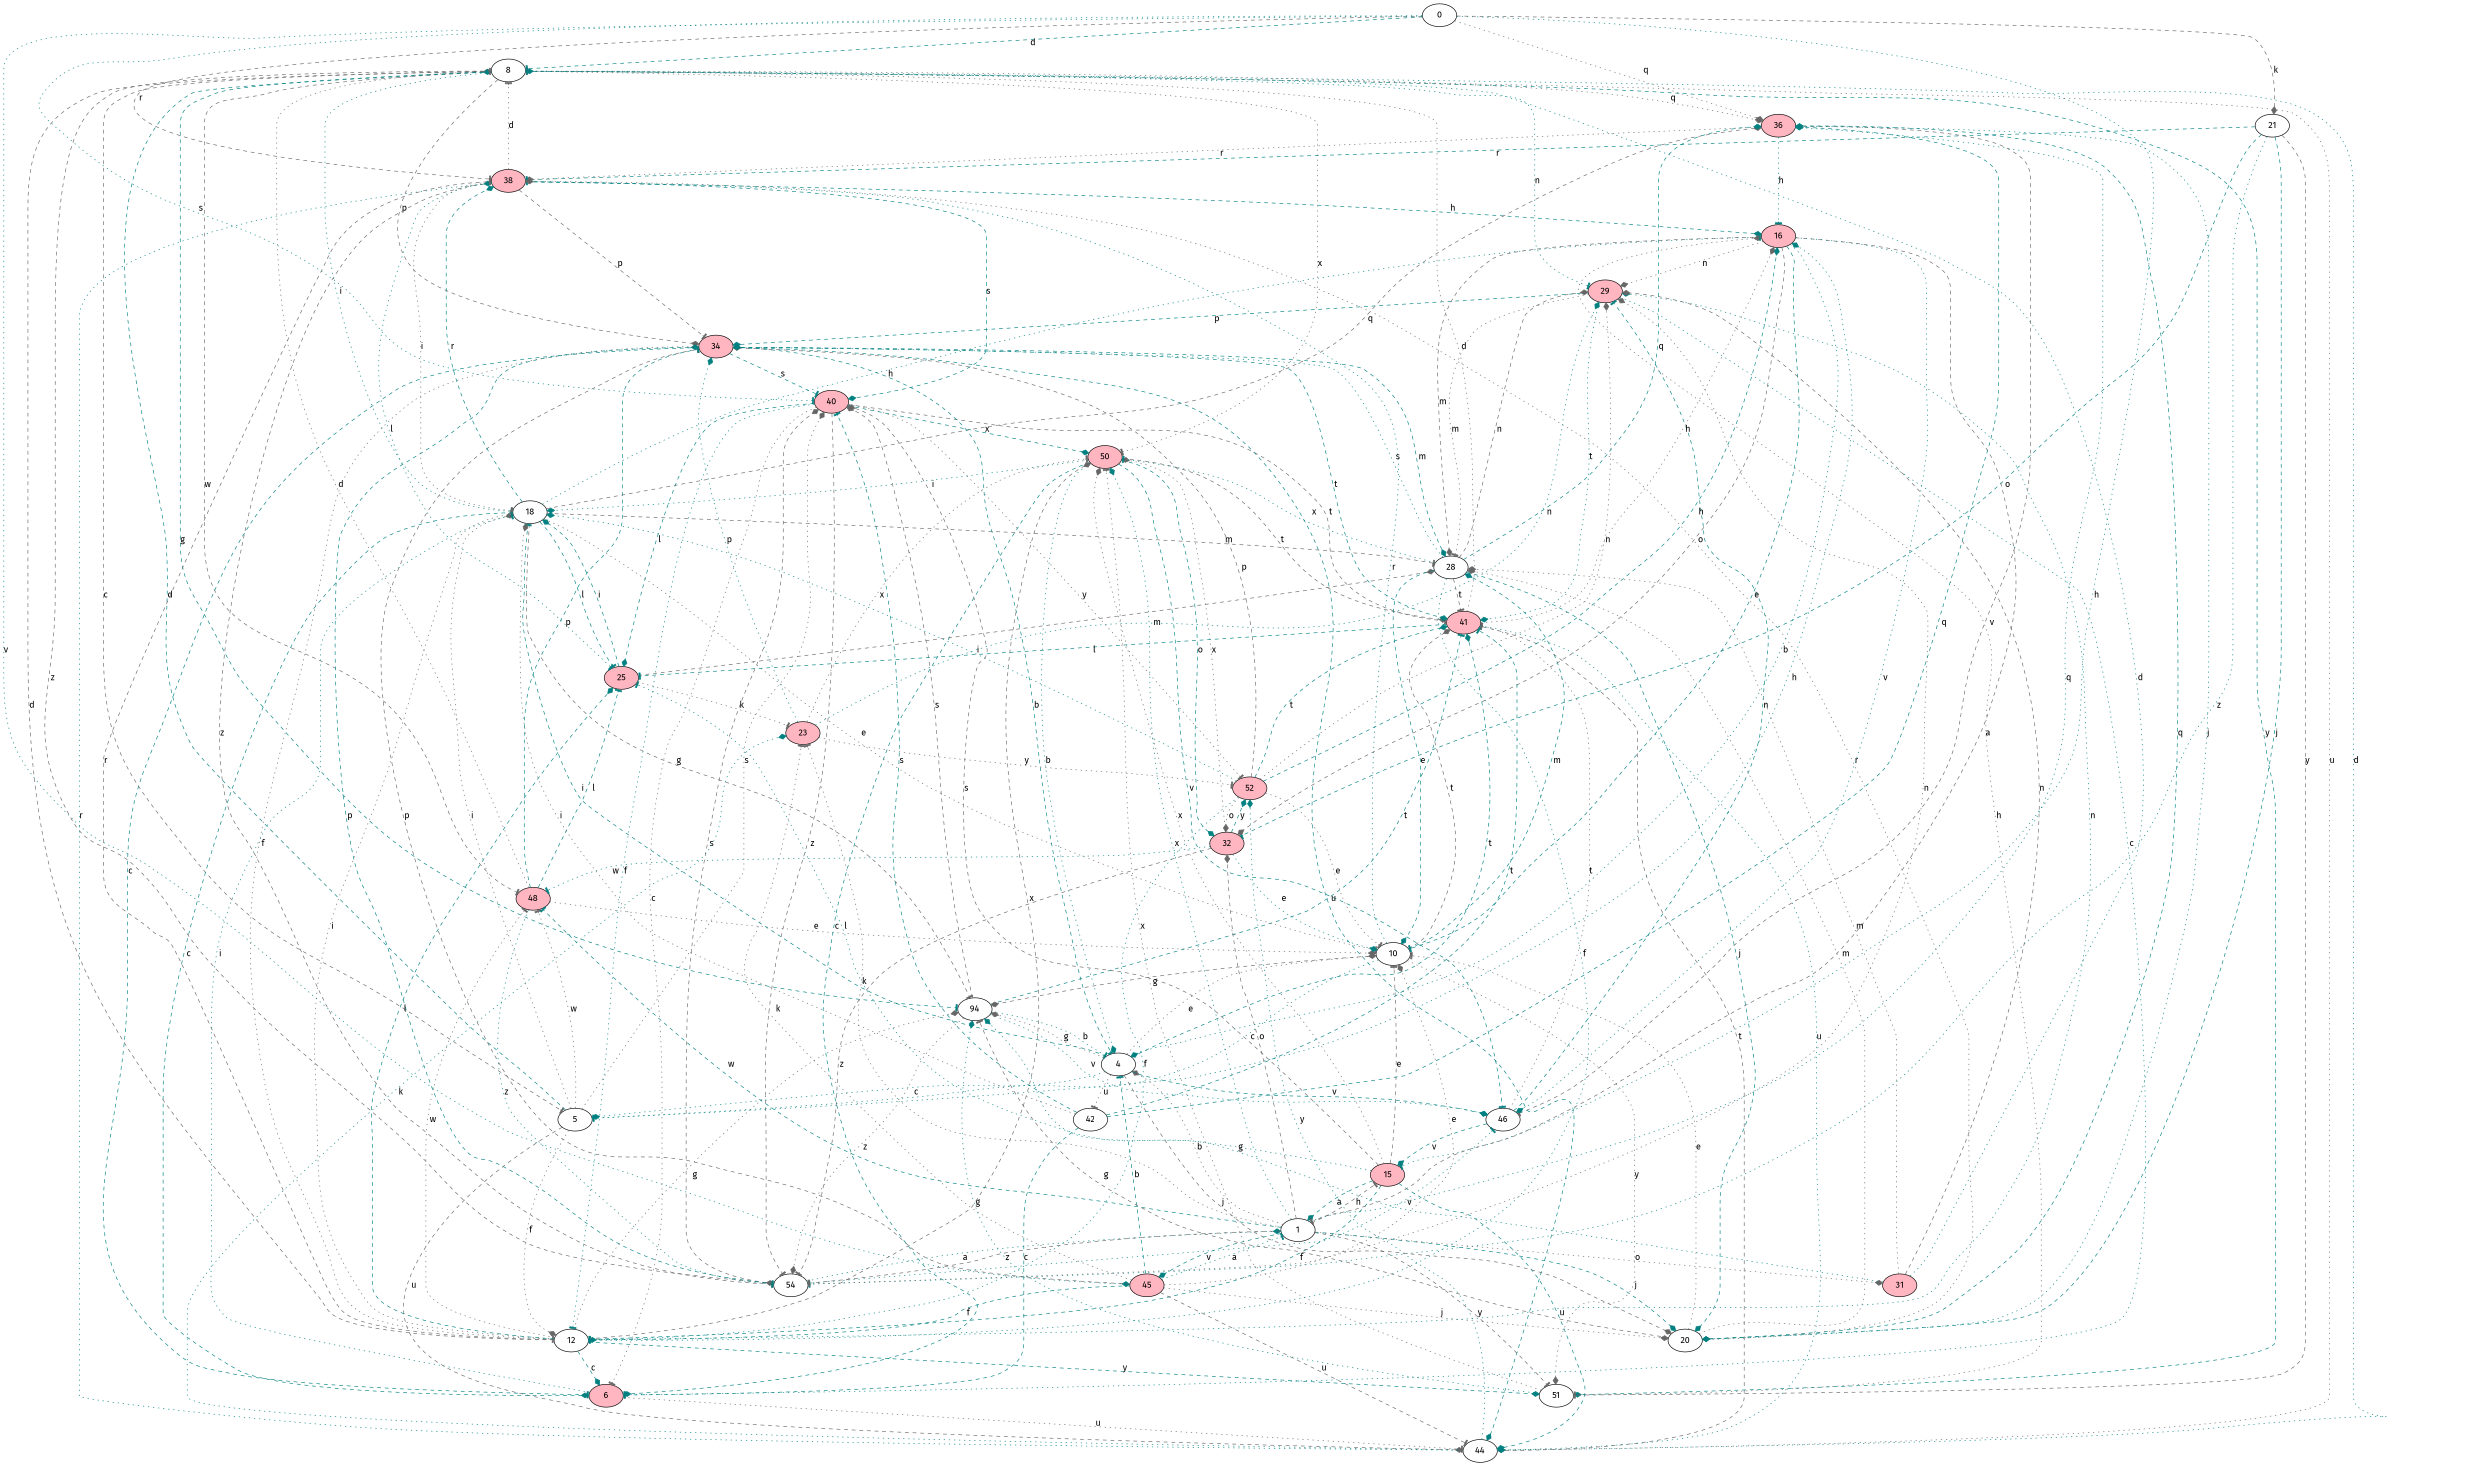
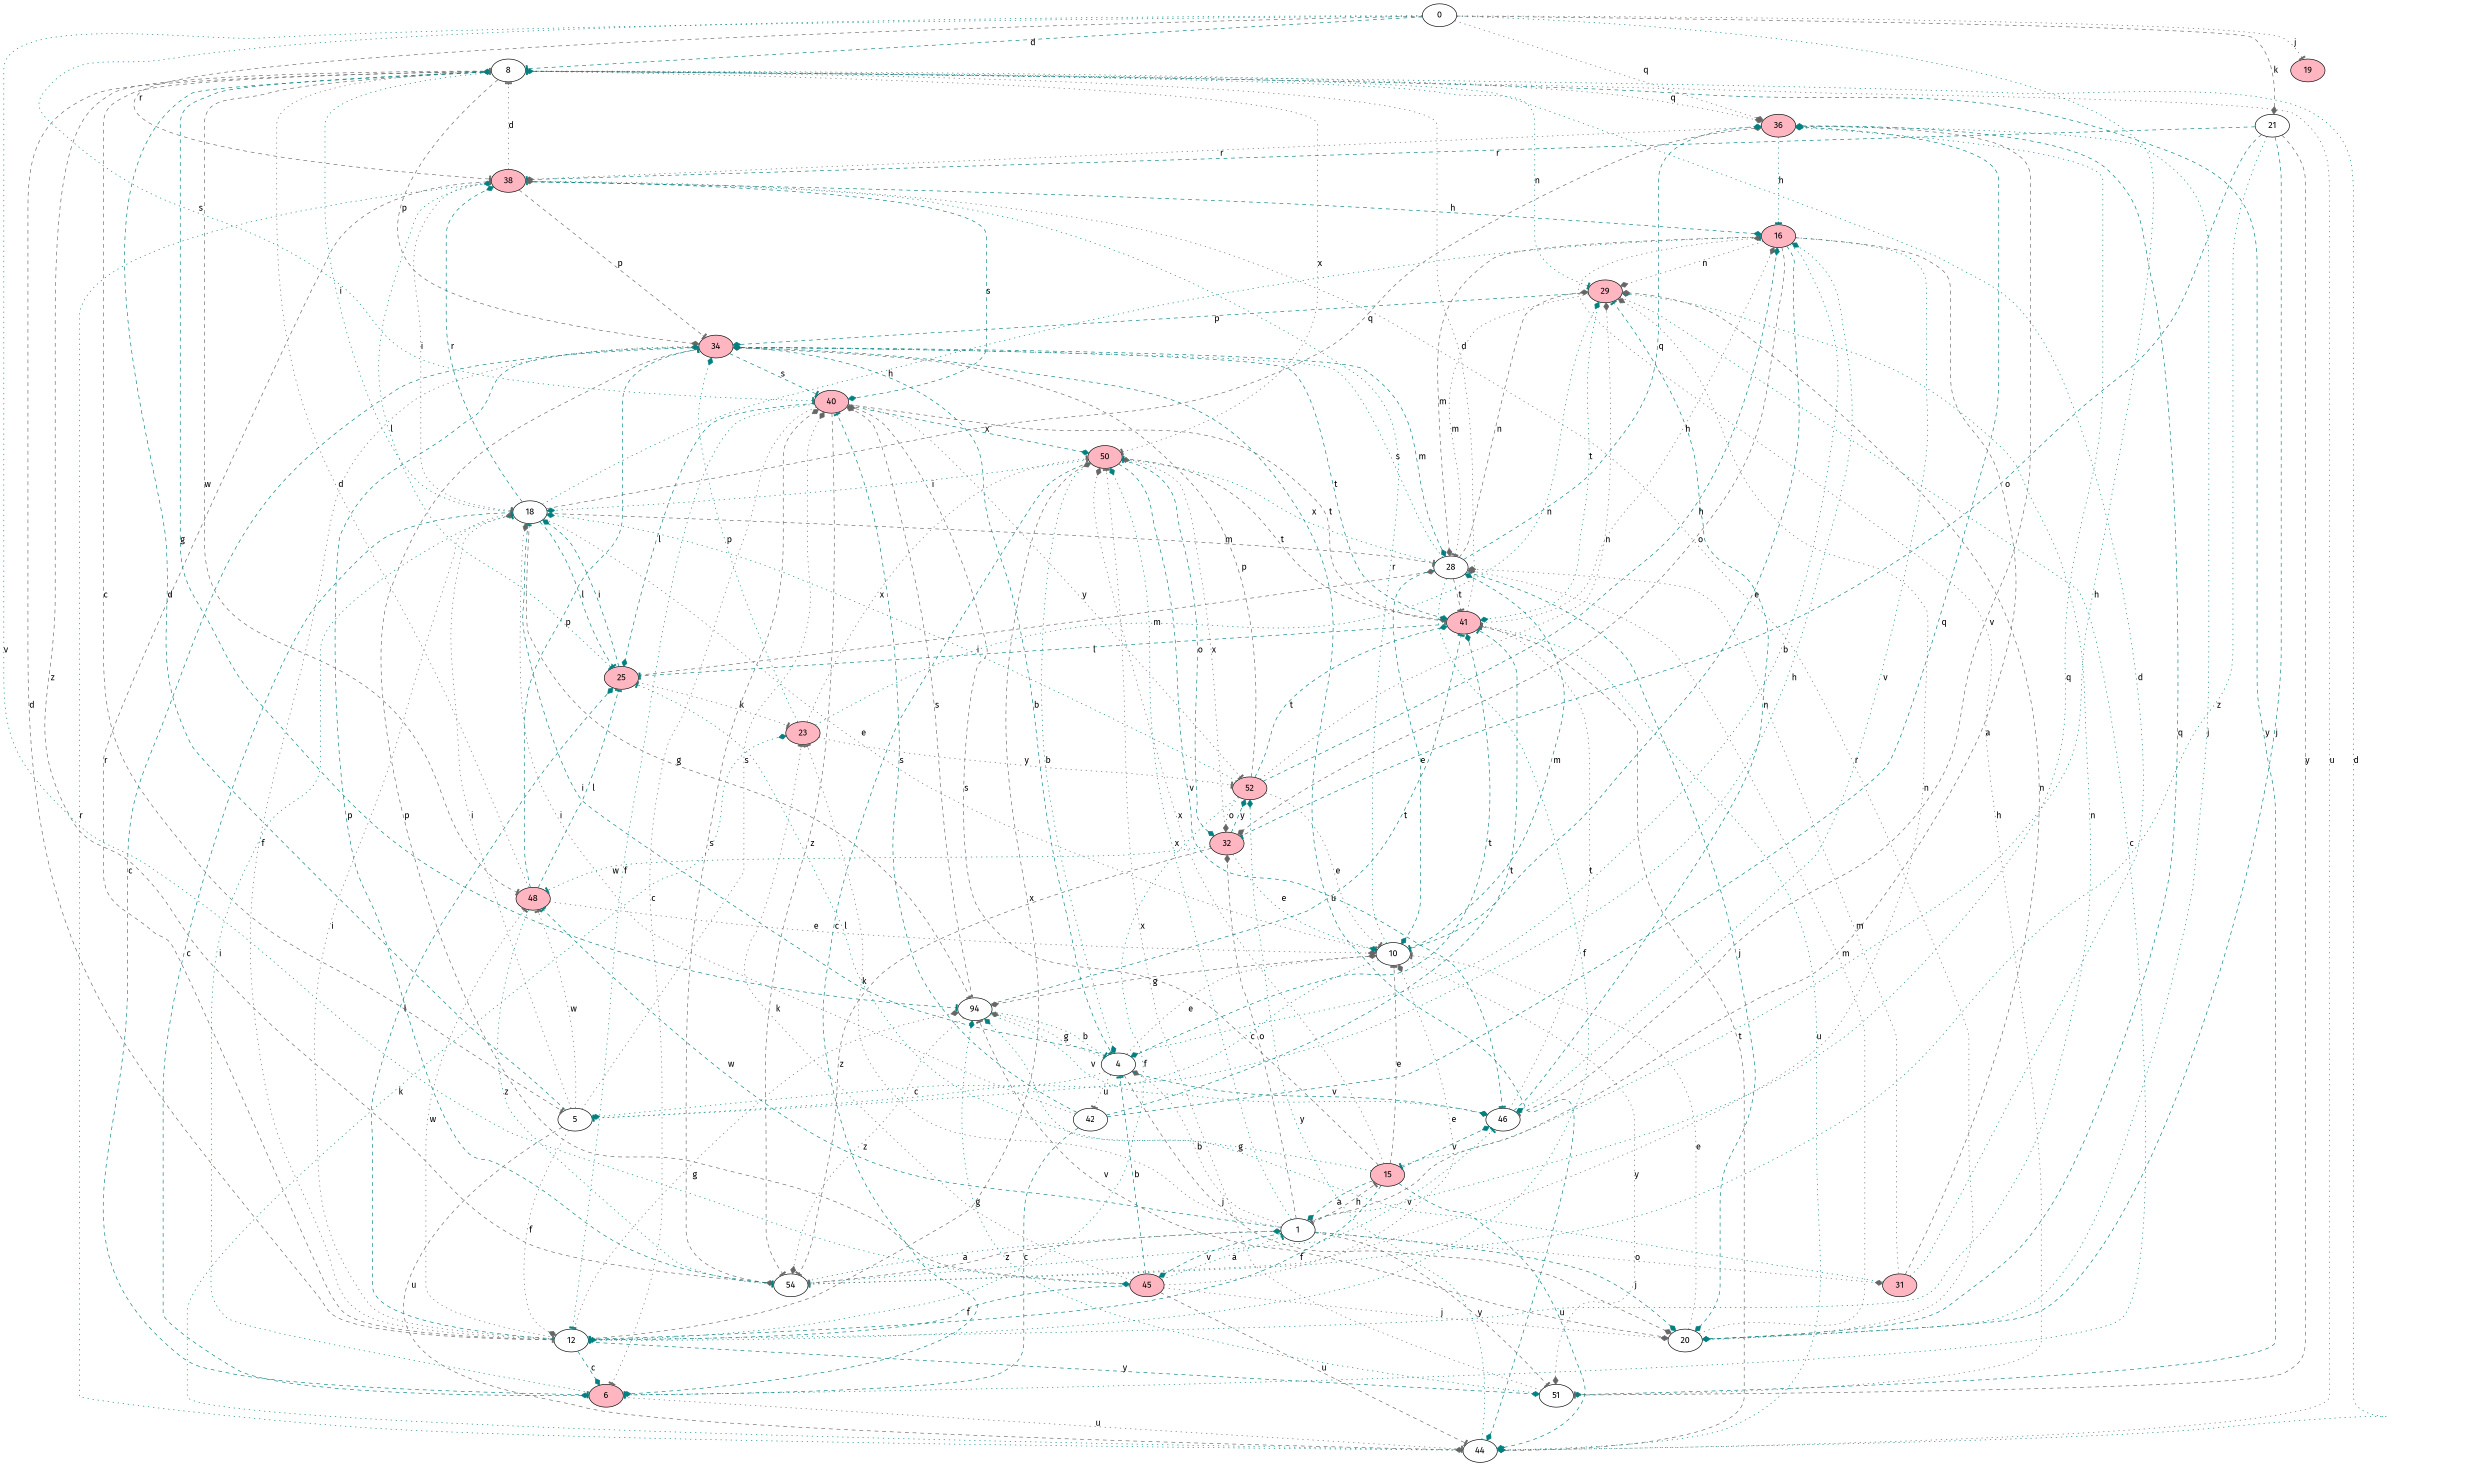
node "19": added
edge "10" -> "41": removed, label "t"
edge "38" -> "54": removed, label "z"
edge "46" -> "15": reversed
edge "20" -> "94": label "g" -> "v"
